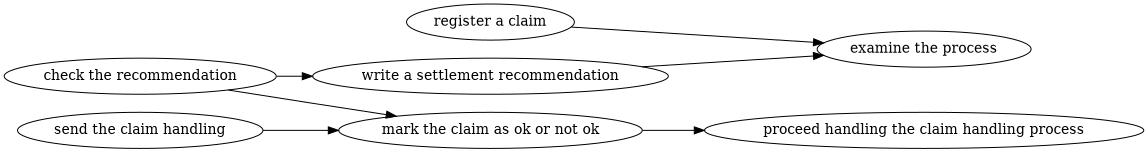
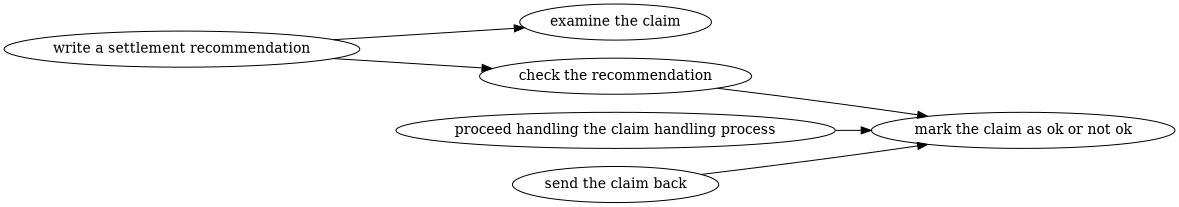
node "register a claim": removed
node "examine the process": label "examine the process" -> "examine the claim"
edge "check the recommendation" -> "write a settlement recommendation": reversed
node "send the claim handling": label "send the claim handling" -> "send the claim back"
edge "mark the claim as ok or not ok" -> "proceed handling the claim handling process": reversed
